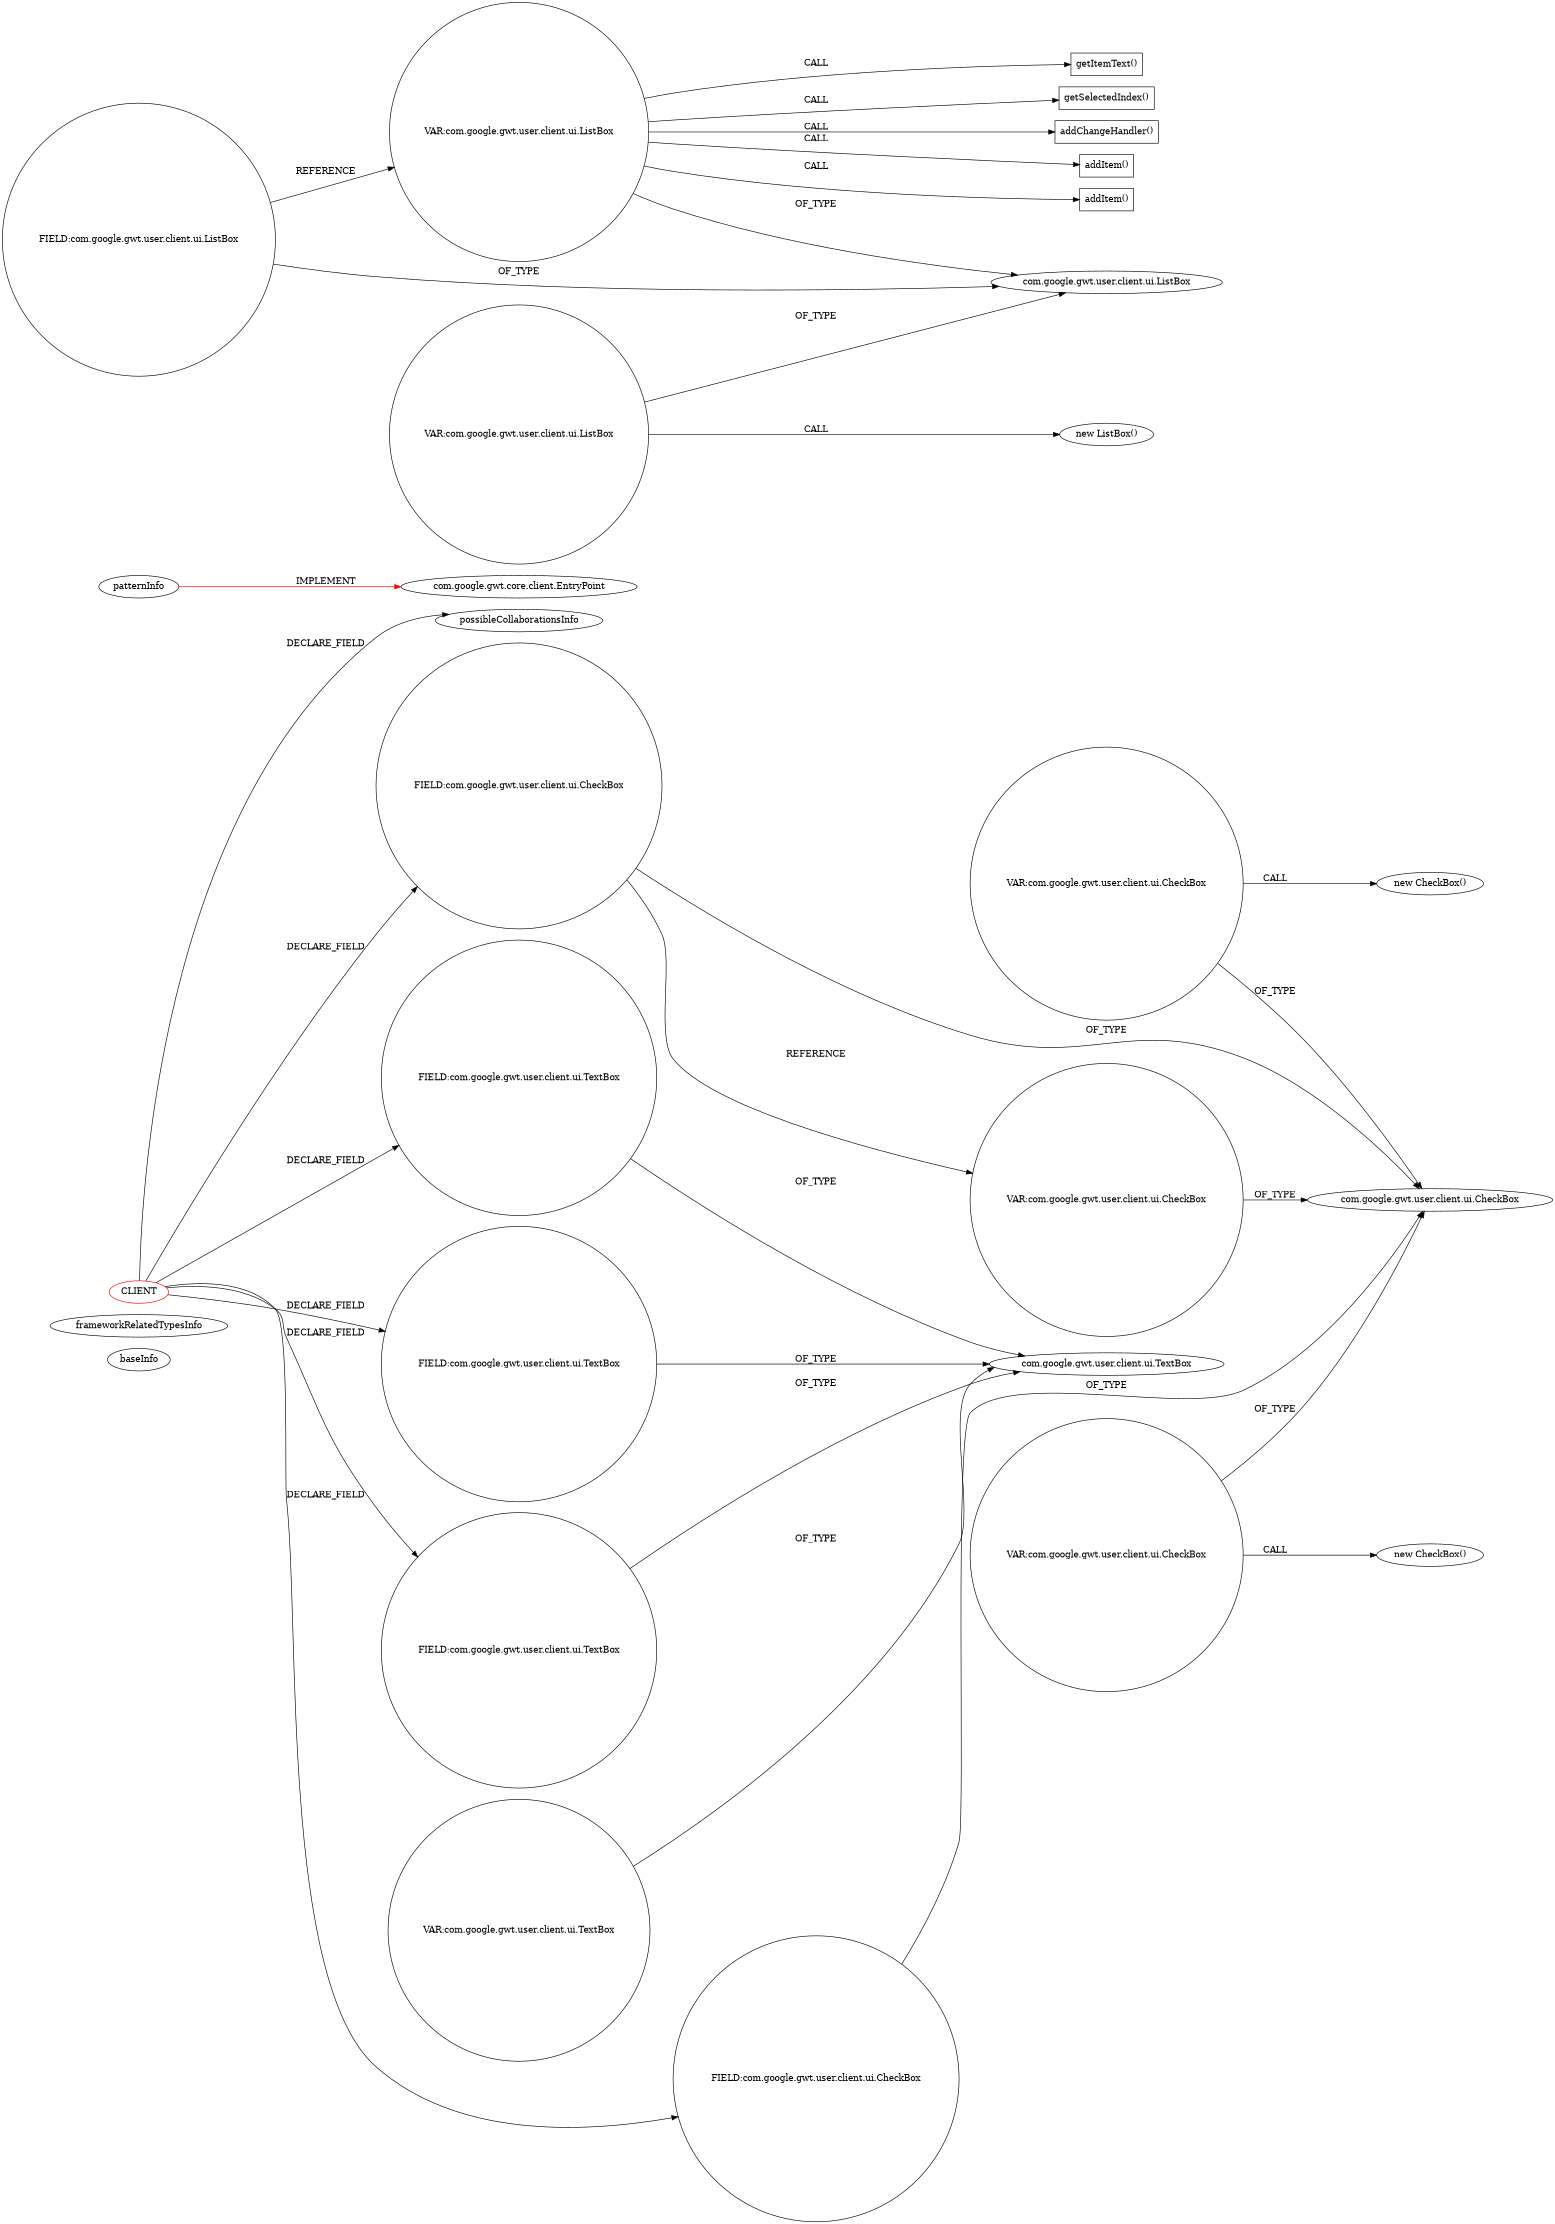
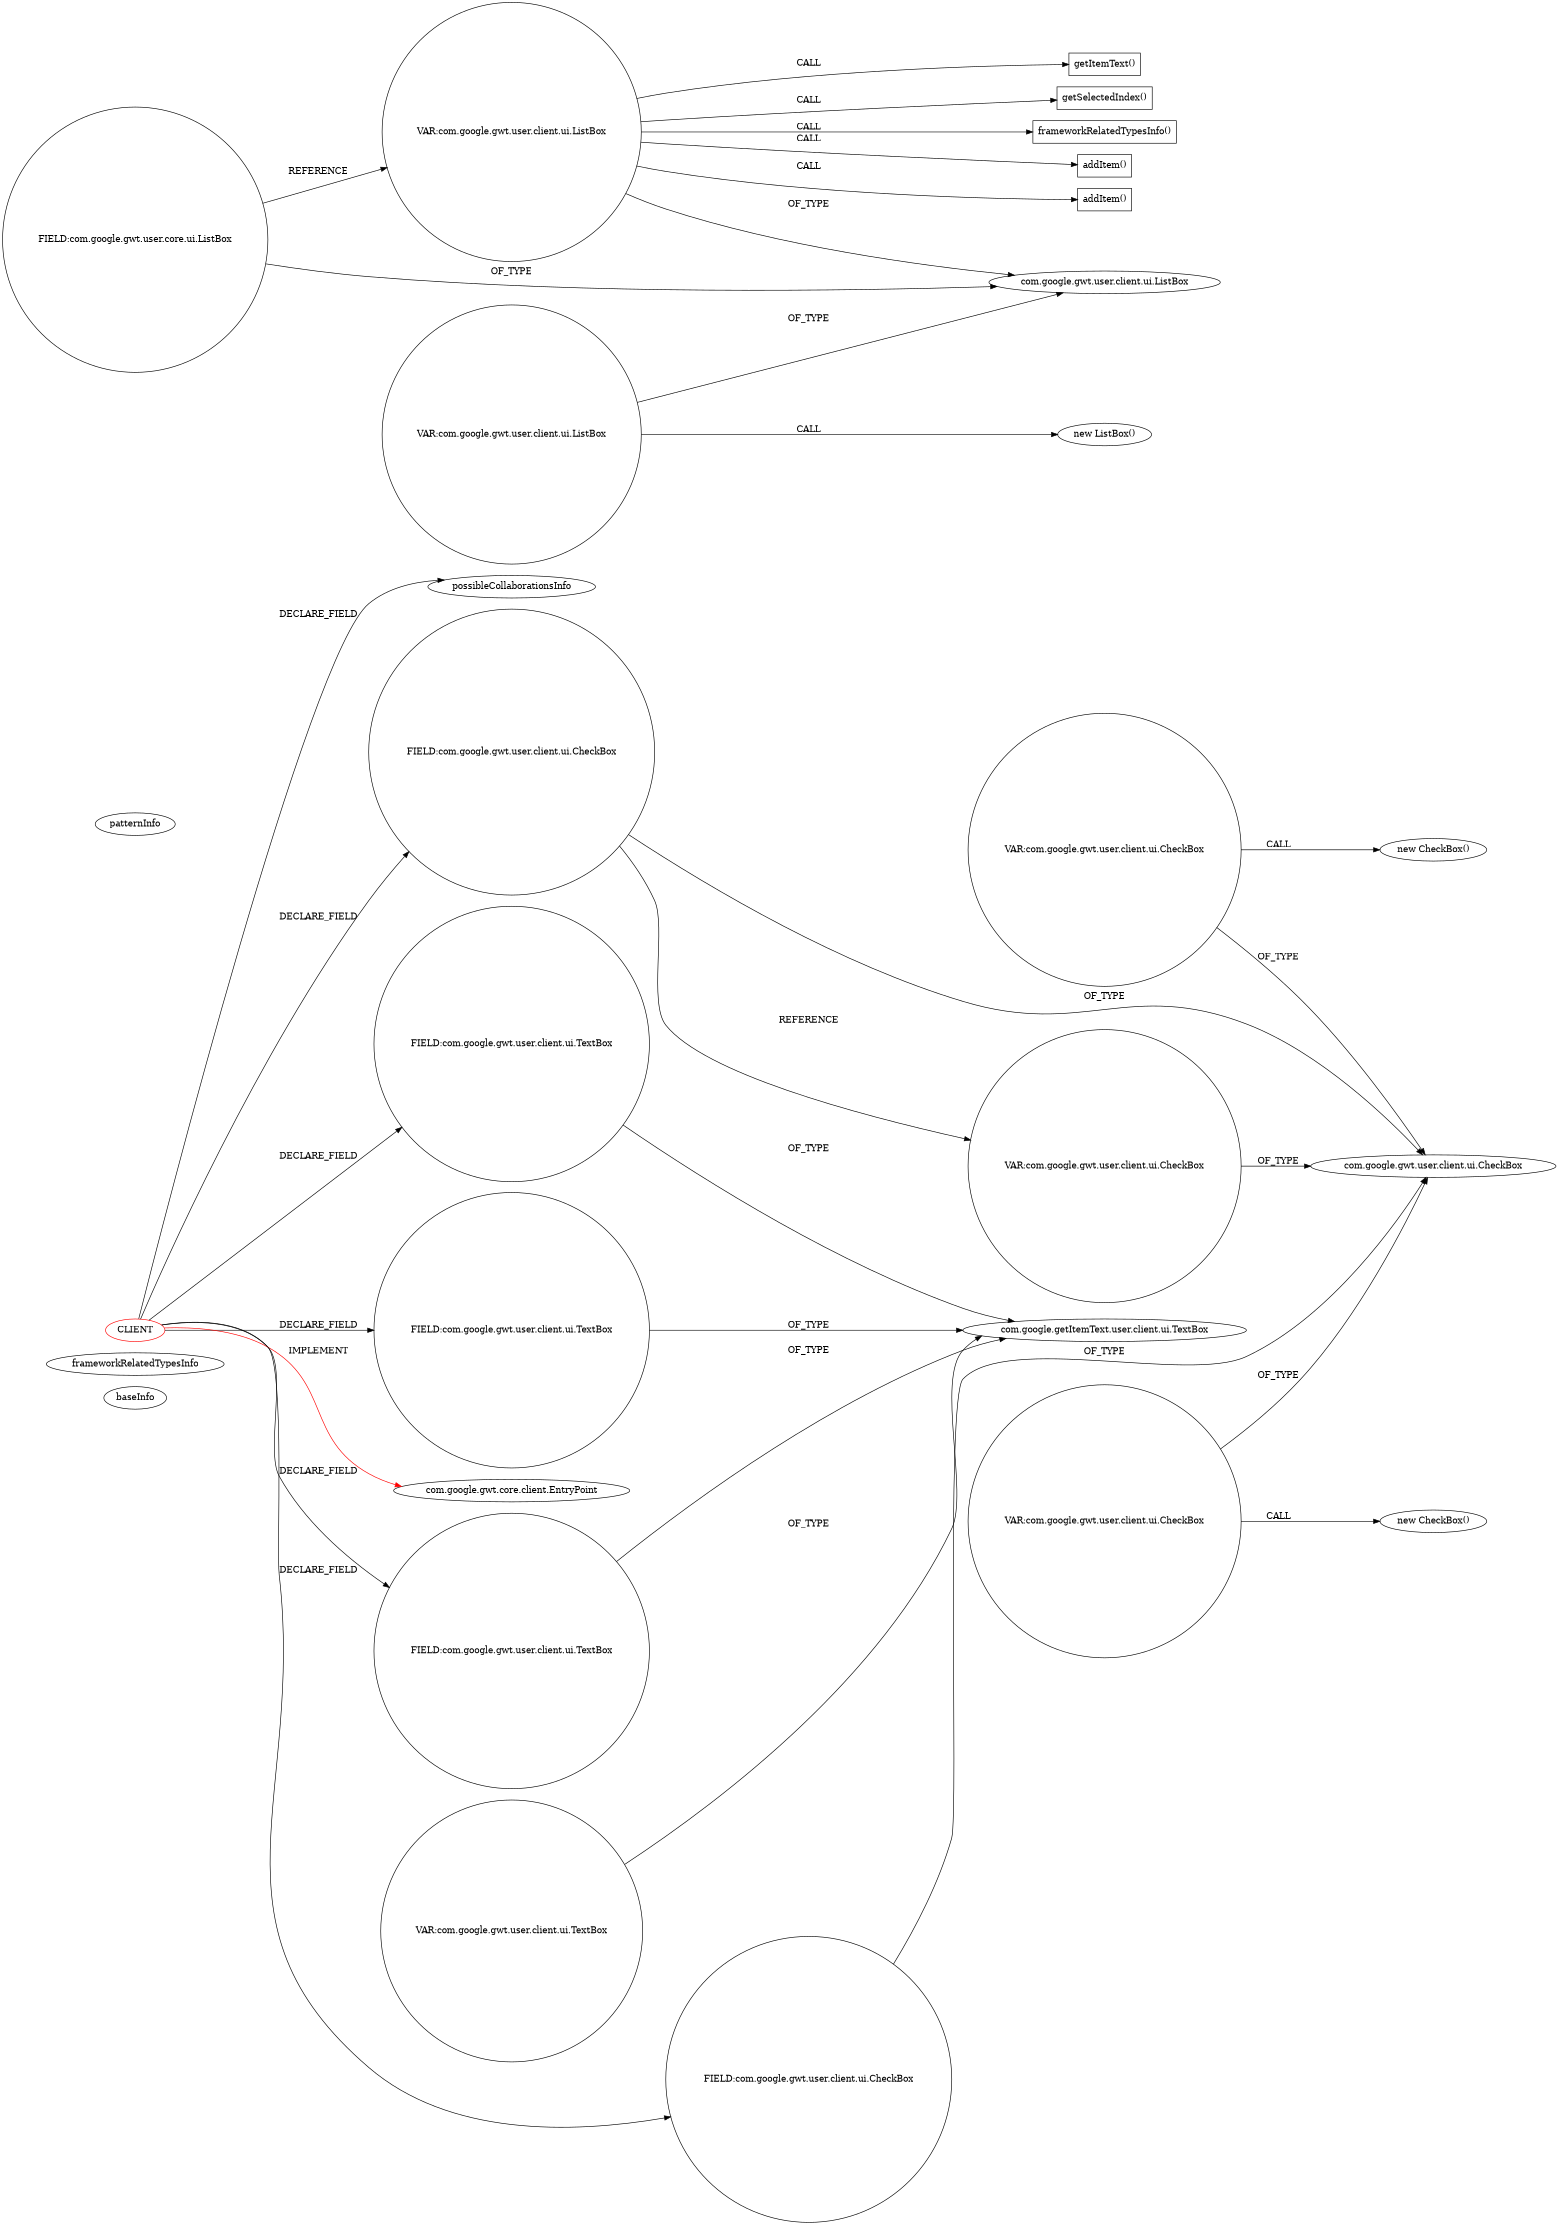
node "addChangeHandler()": label "addChangeHandler()" -> "frameworkRelatedTypesInfo()"
node "FIELD:com.google.gwt.user.client.ui.ListBox": label "FIELD:com.google.gwt.user.client.ui.ListBox" -> "FIELD:com.google.gwt.user.core.ui.ListBox"
edge "patternInfo" -> "com.google.gwt.core.client.EntryPoint": now "CLIENT" -> "com.google.gwt.core.client.EntryPoint"
node "com.google.gwt.user.client.ui.TextBox": label "com.google.gwt.user.client.ui.TextBox" -> "com.google.getItemText.user.client.ui.TextBox"
